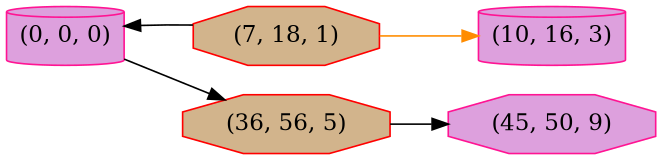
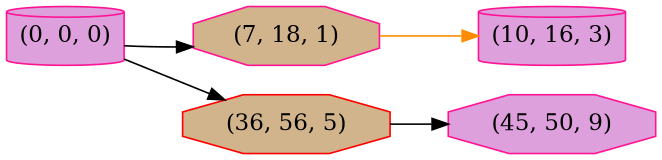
edge "(7, 18, 1)" -> "(0, 0, 0)": reversed
node "(7, 18, 1)": color red -> deeppink
